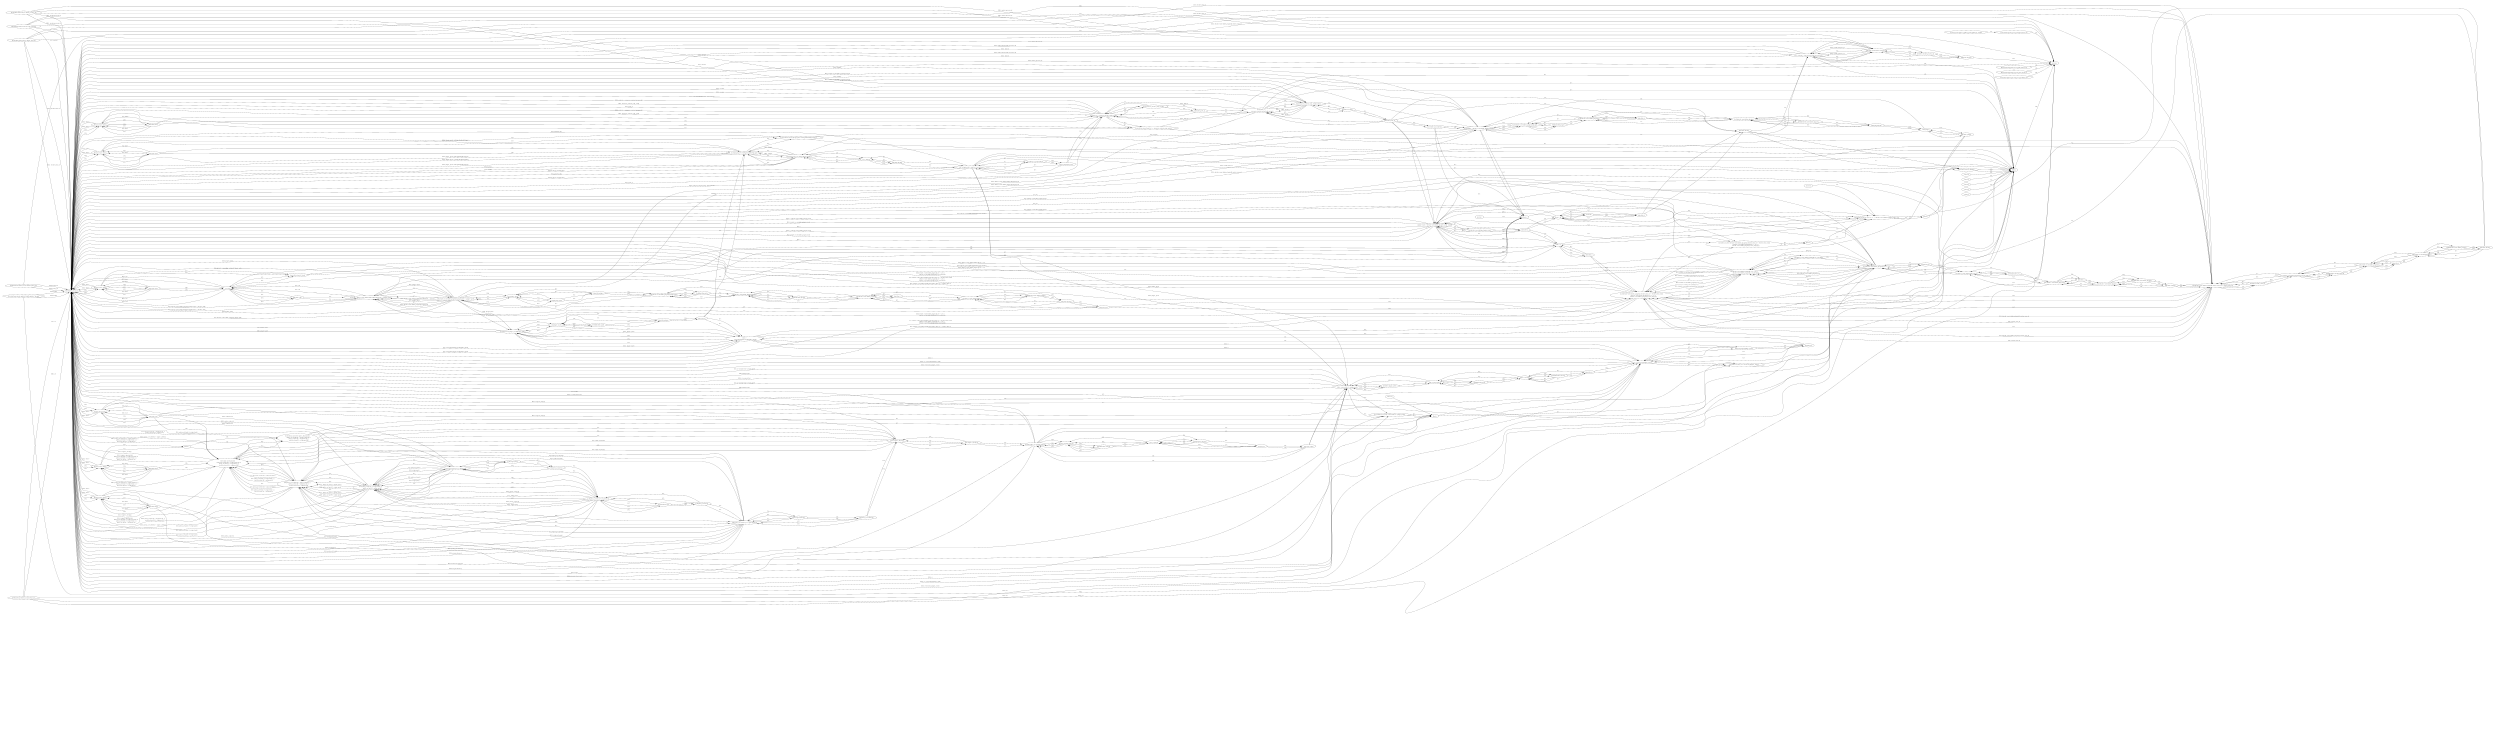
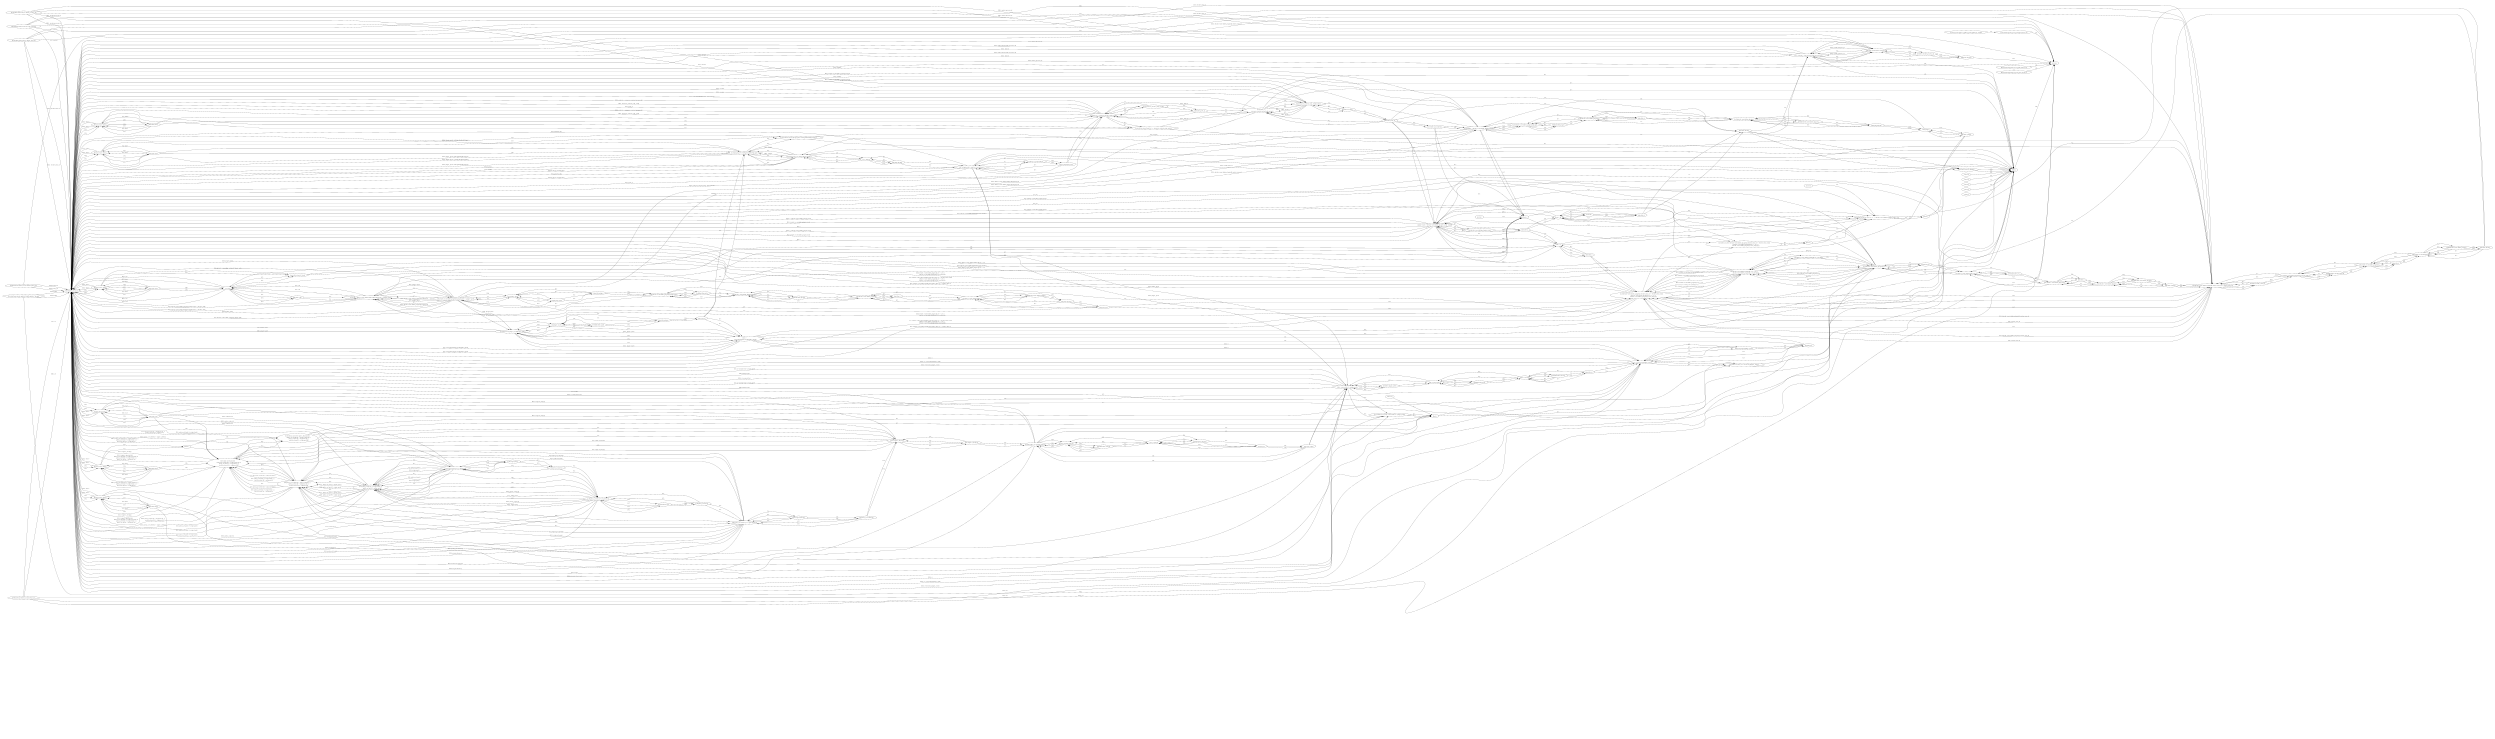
node "(MethodParameterOut,const GURL& policy_url)": removed
